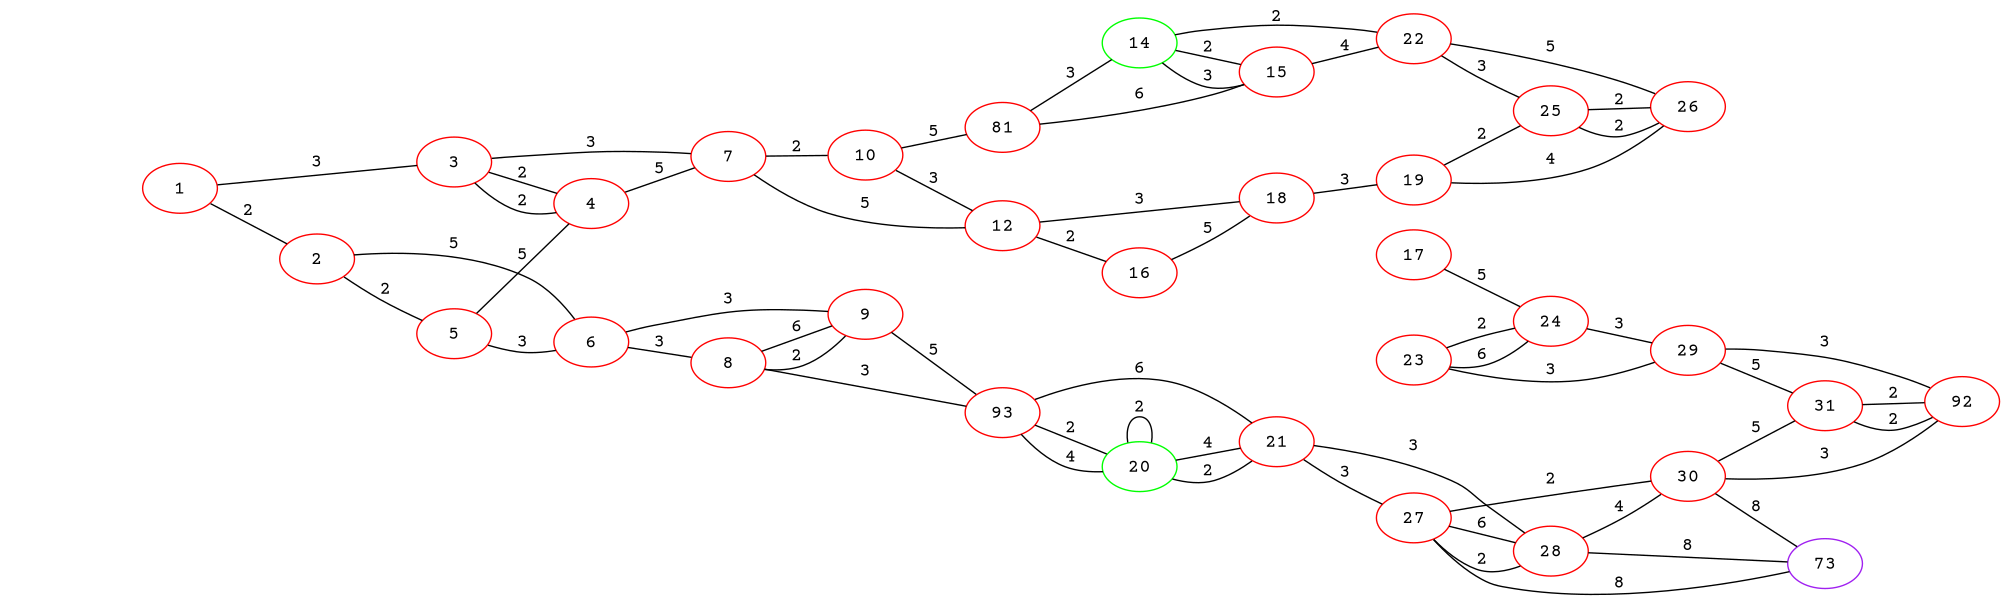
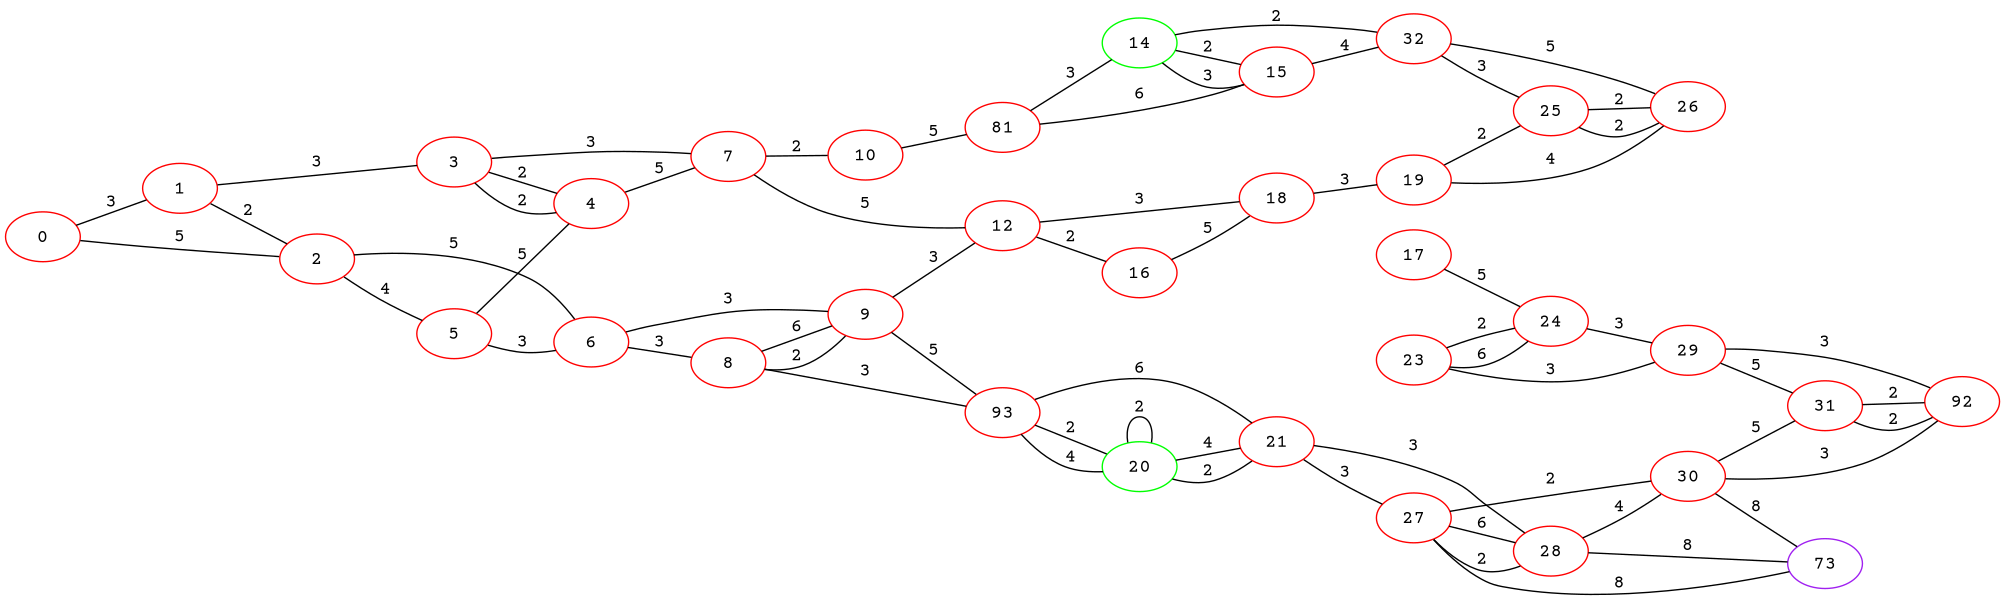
node "22": label "22" -> "32"
edge "10" -- "12": now "9" -- "12"
node "0": added
edge "2" -- "5": label "2" -> "4"
